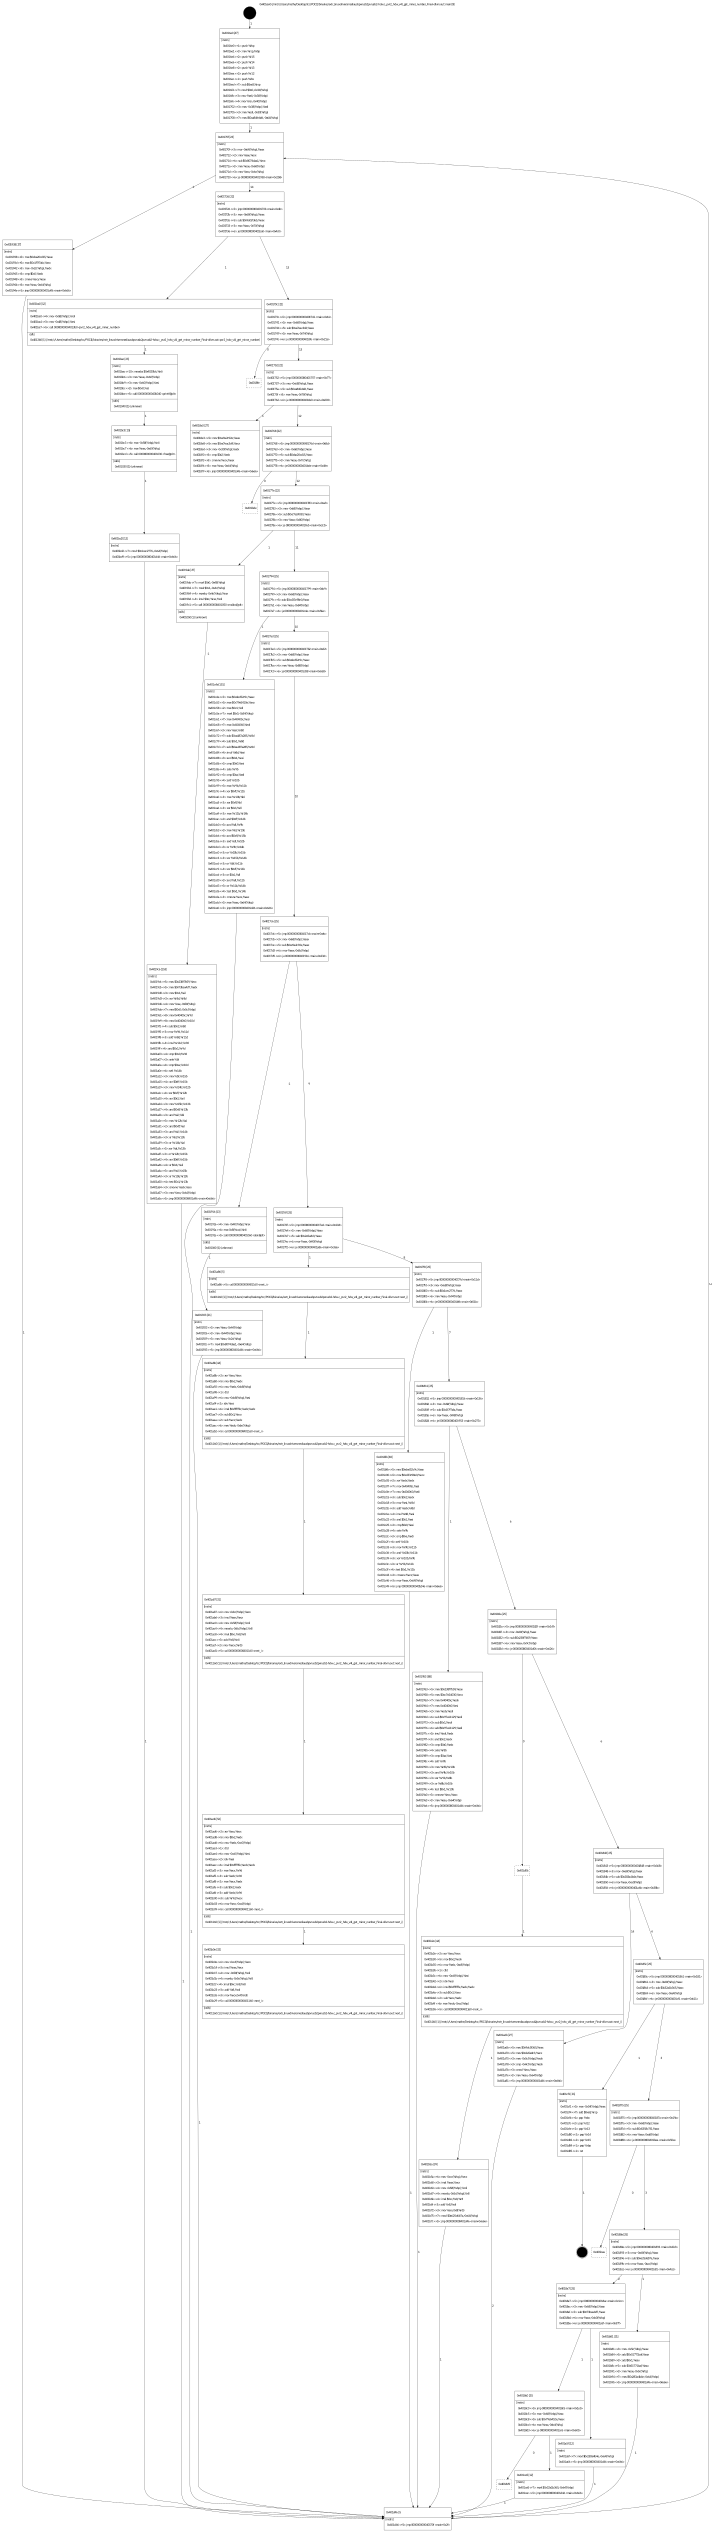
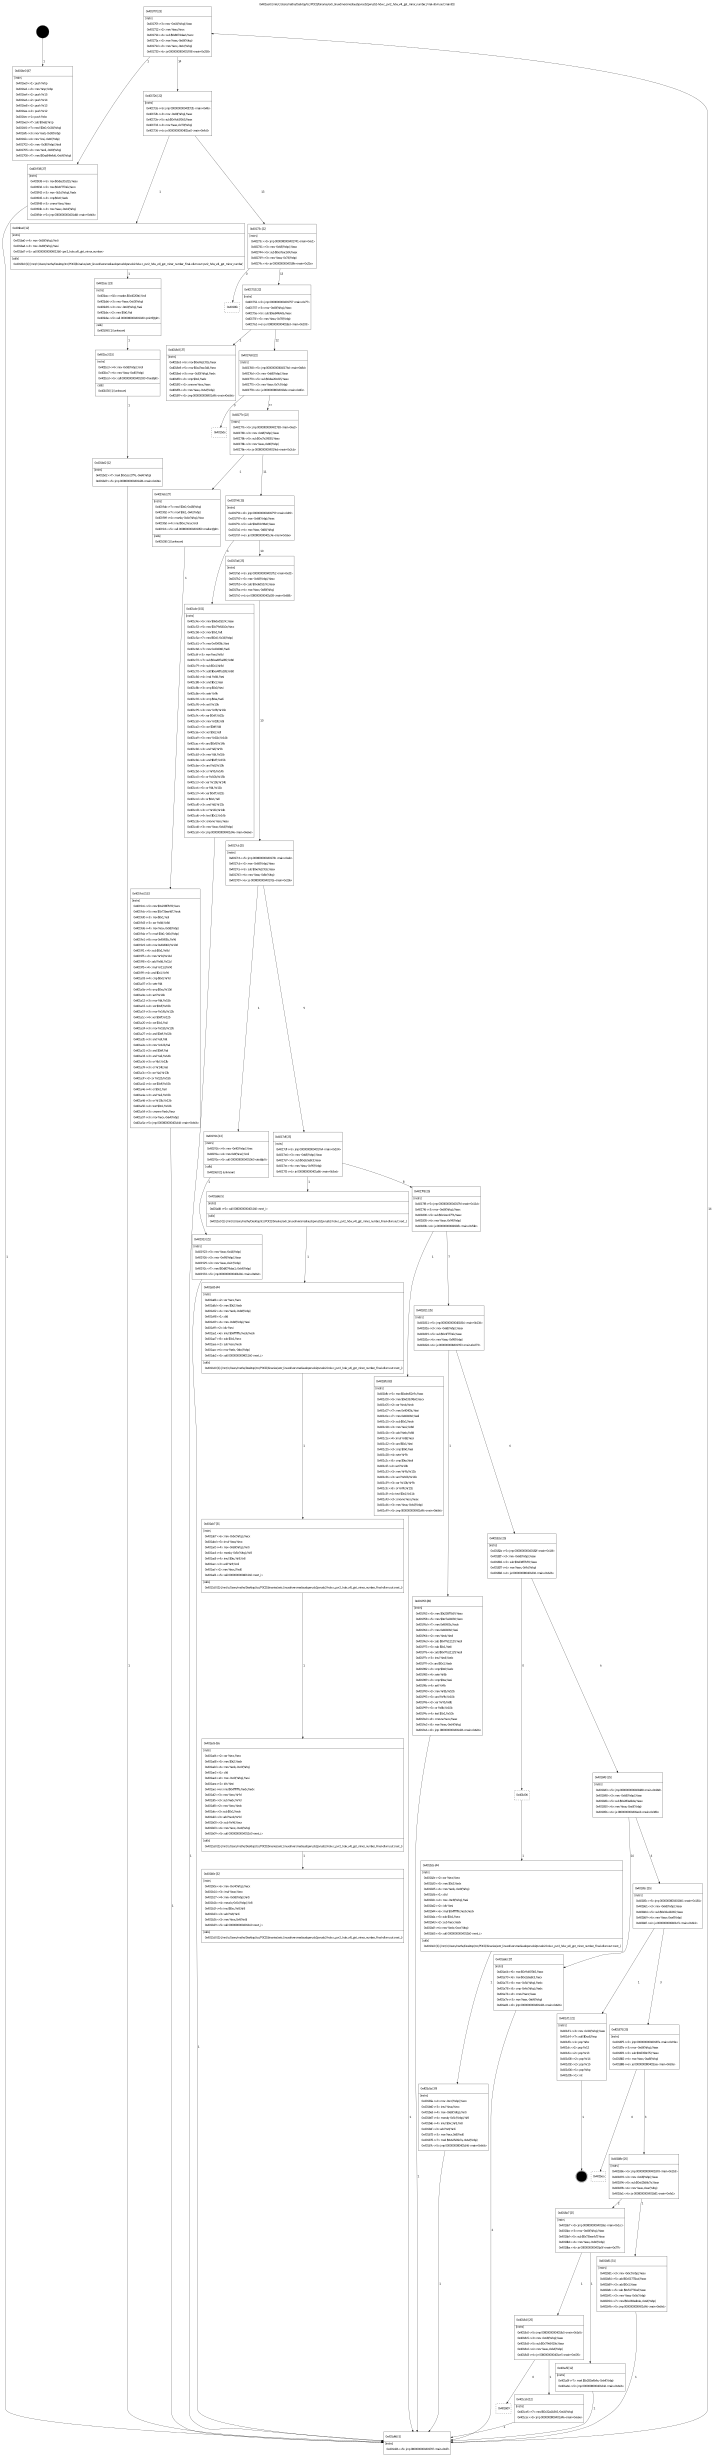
edge "0x4016e0 [47]" -> "0x40170f [23]": removed, label "1"
